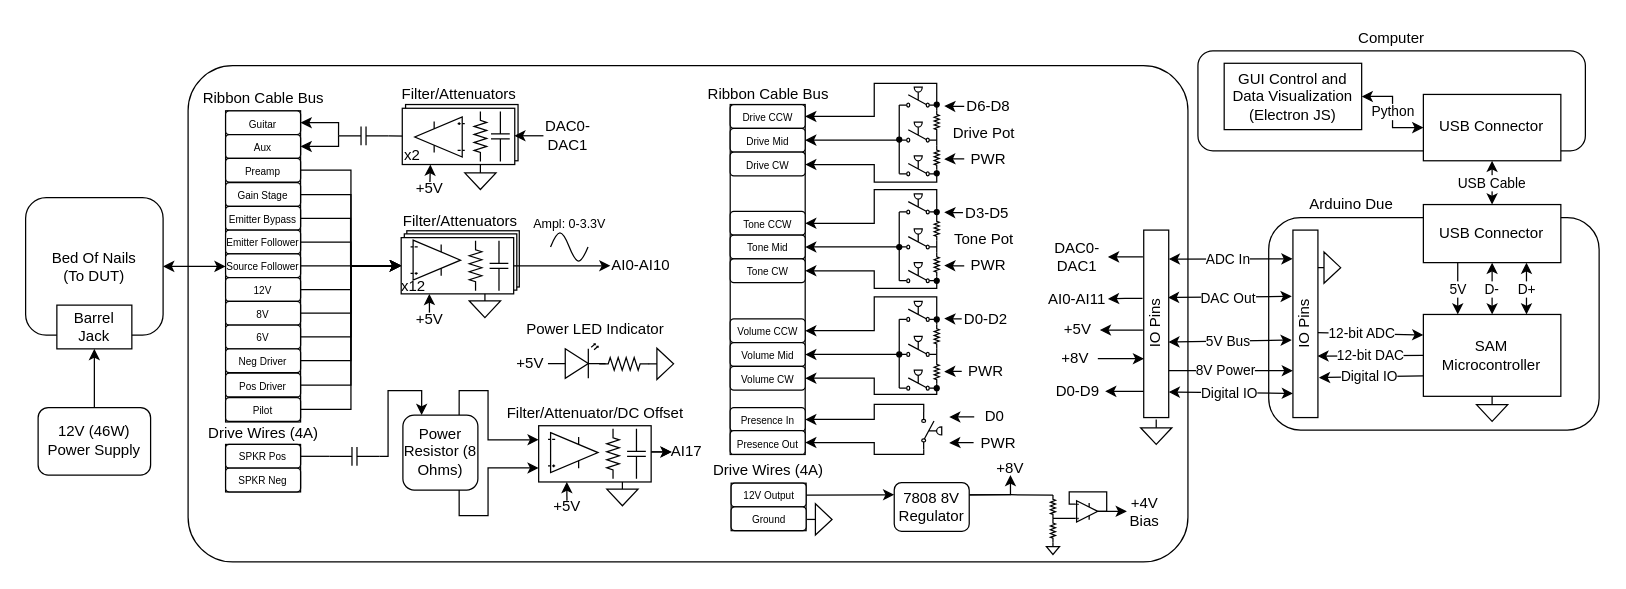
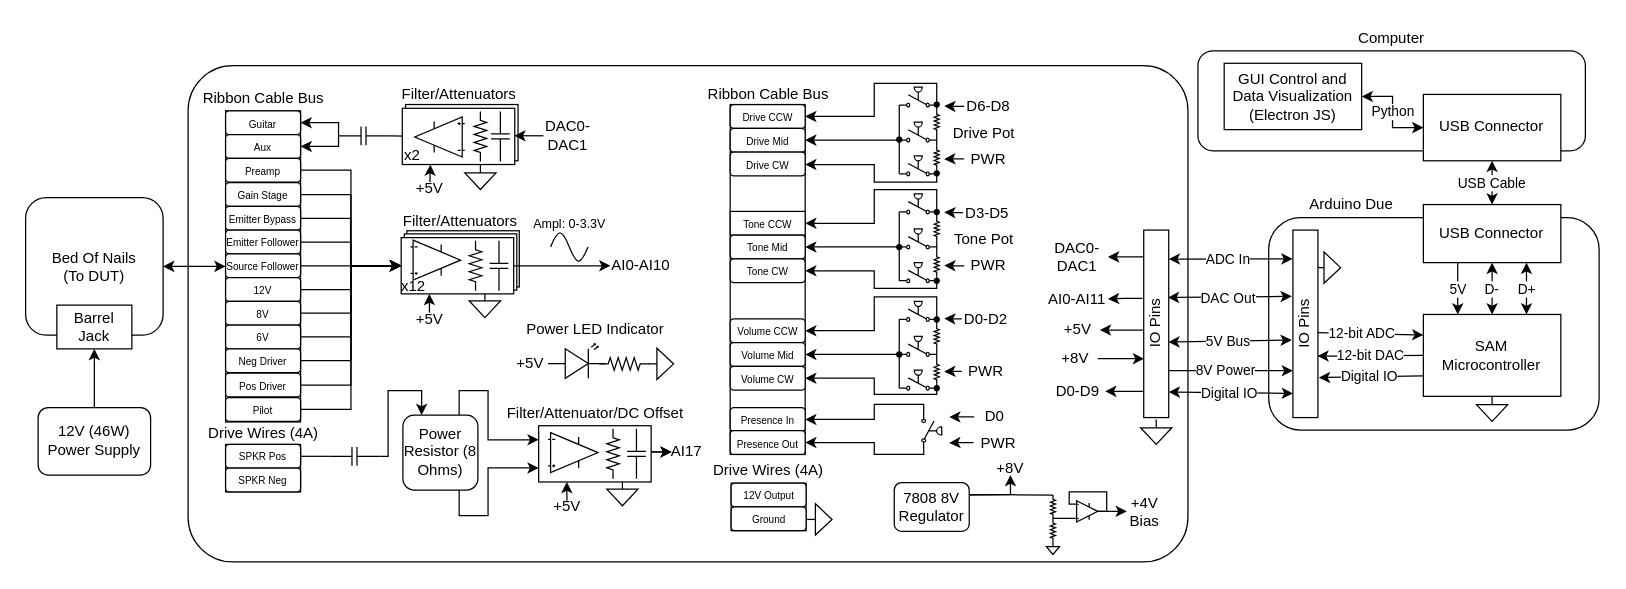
node "Tone CCW": shape rounded rectangle -> rectangle
edge "12V Output" -> "7808 8V Regulator": removed
